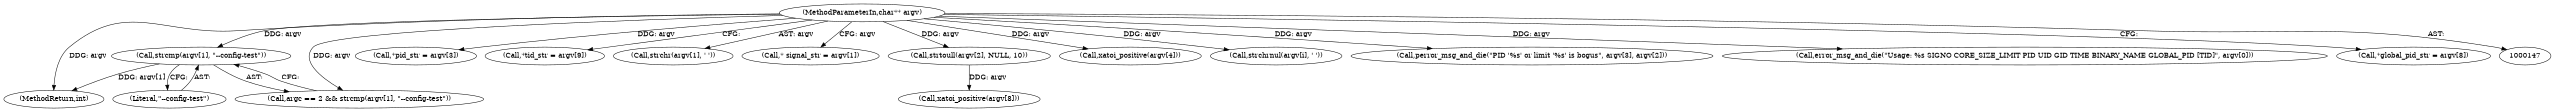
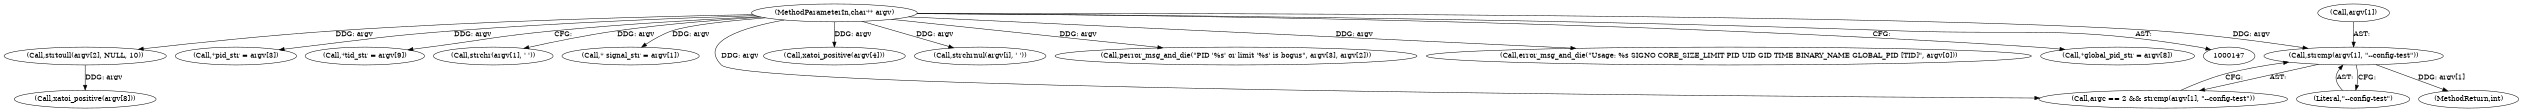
node "(Call,argv[1])": added
edge "(MethodParameterIn,char** argv)" -> "(MethodReturn,int)": removed, label "DDG: argv"
edge "(MethodParameterIn,char** argv)" -> "(Call,strchr(argv[1], ' '))": label "AST: argv" -> "DDG: argv"
edge "(MethodParameterIn,char** argv)" -> "(Call,* signal_str = argv[1])": label "CFG: argv" -> "DDG: argv"
